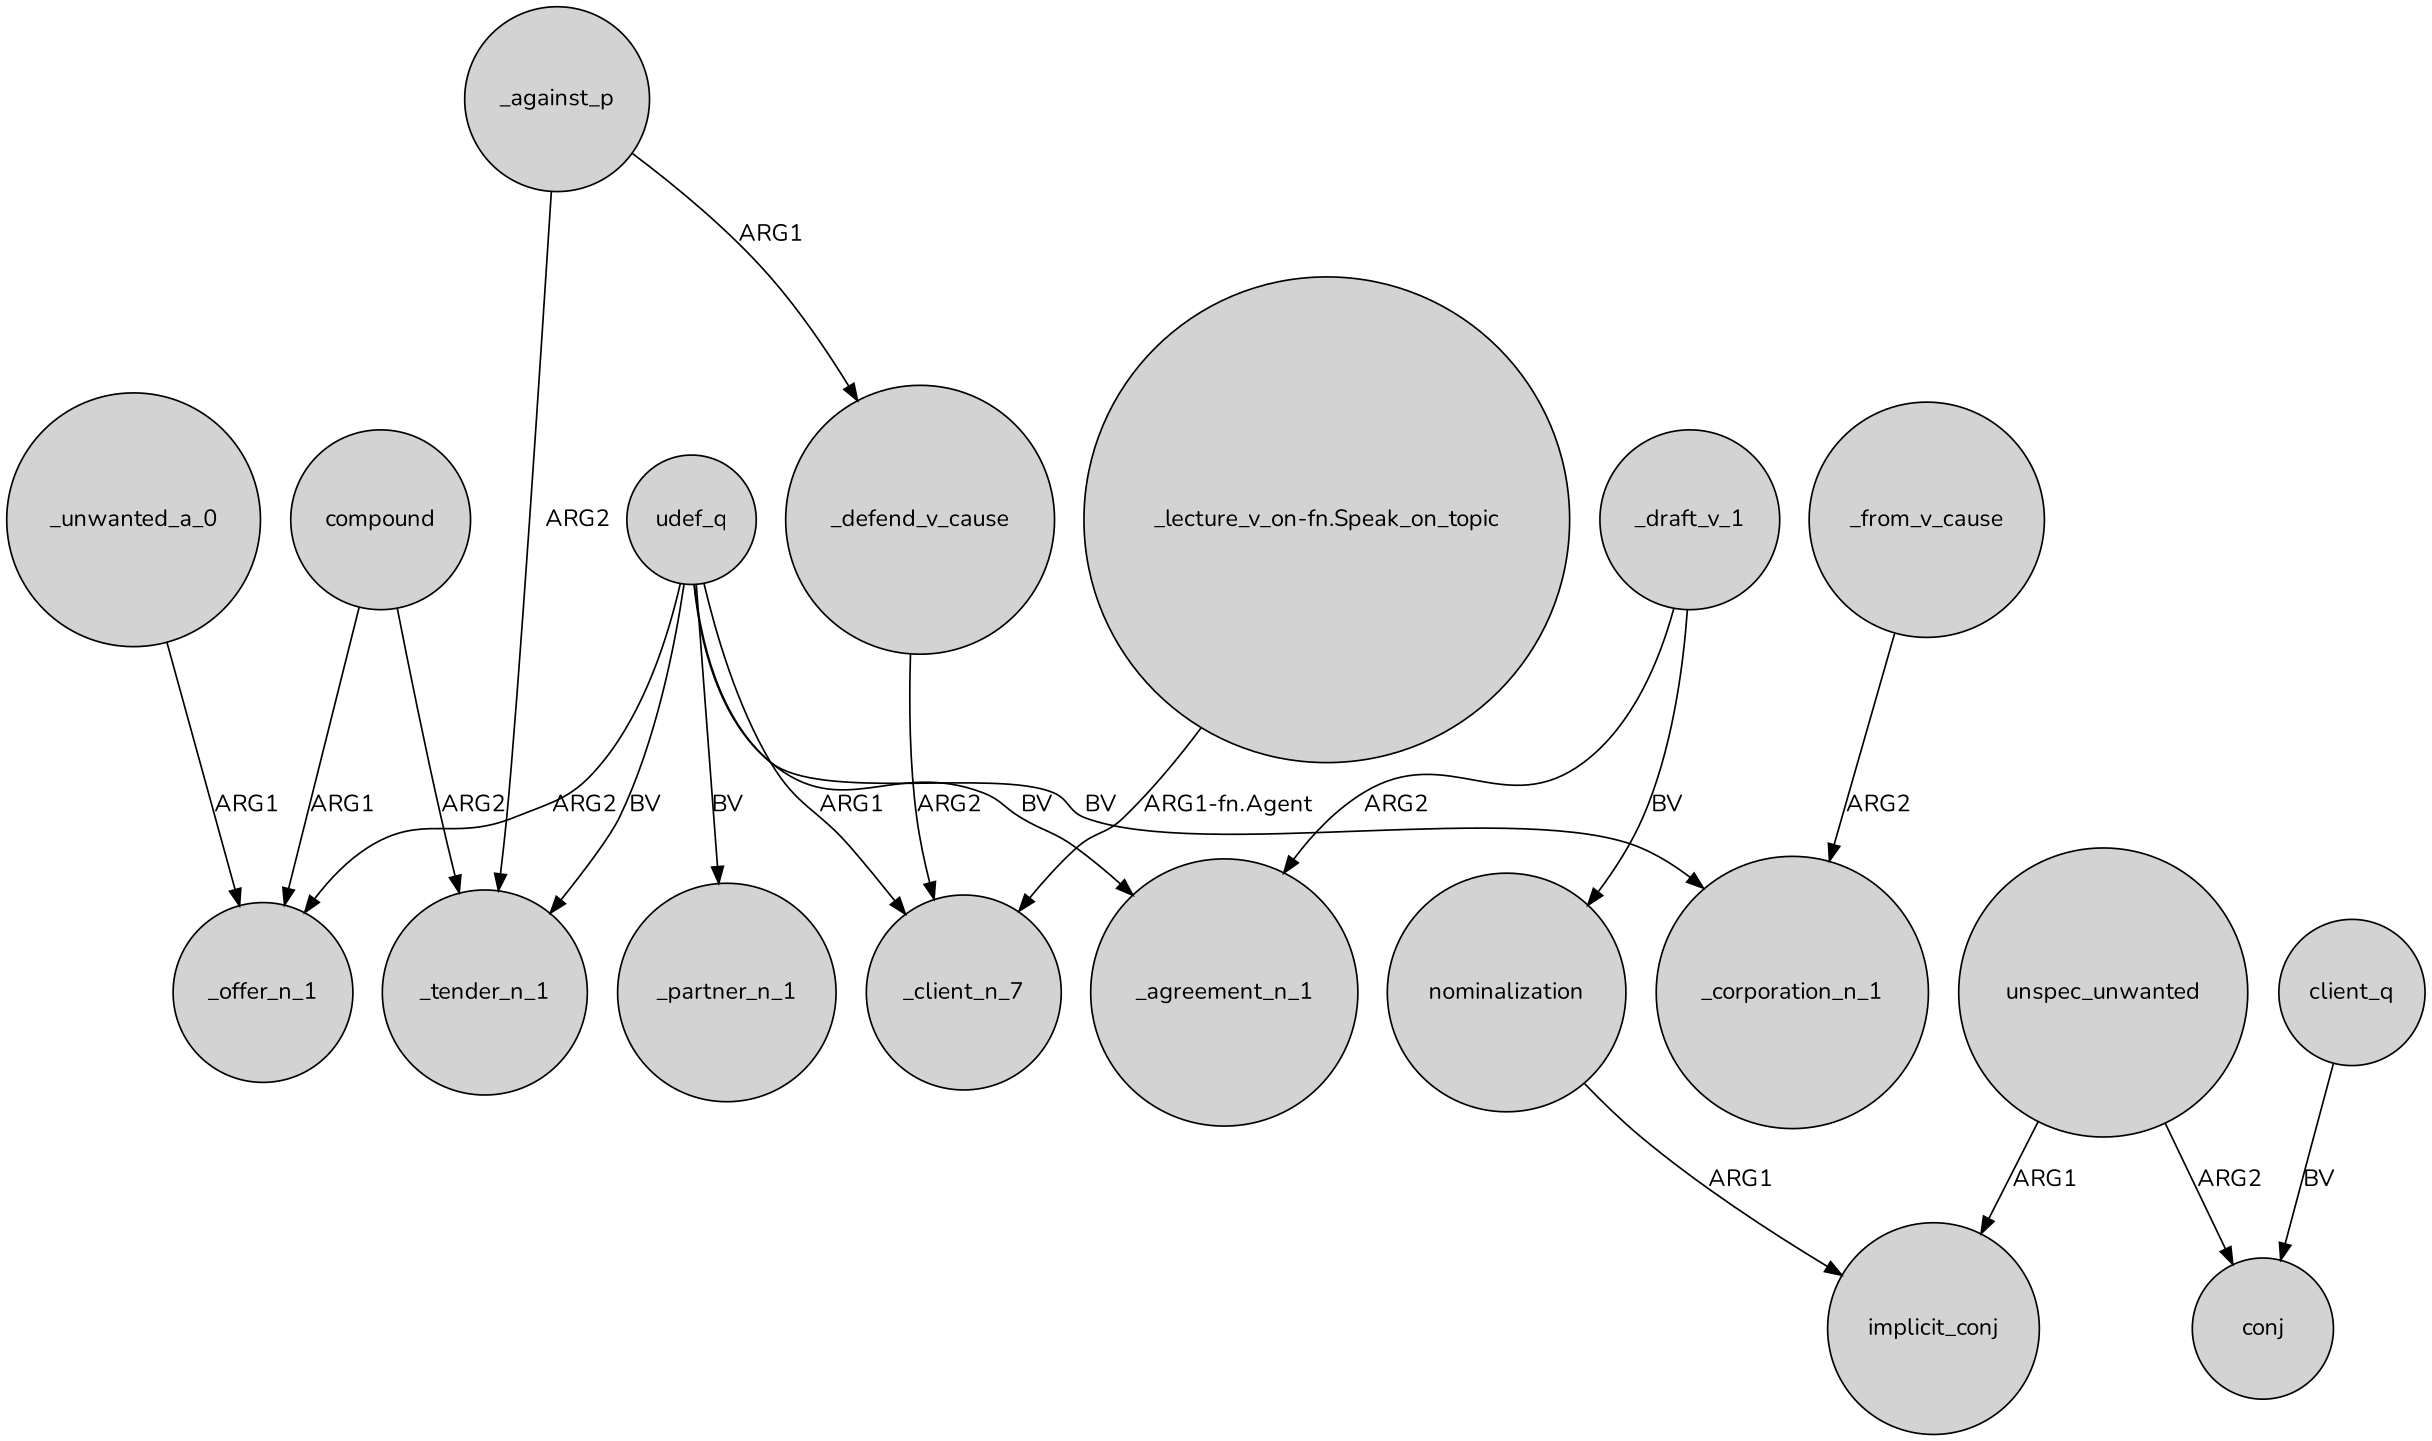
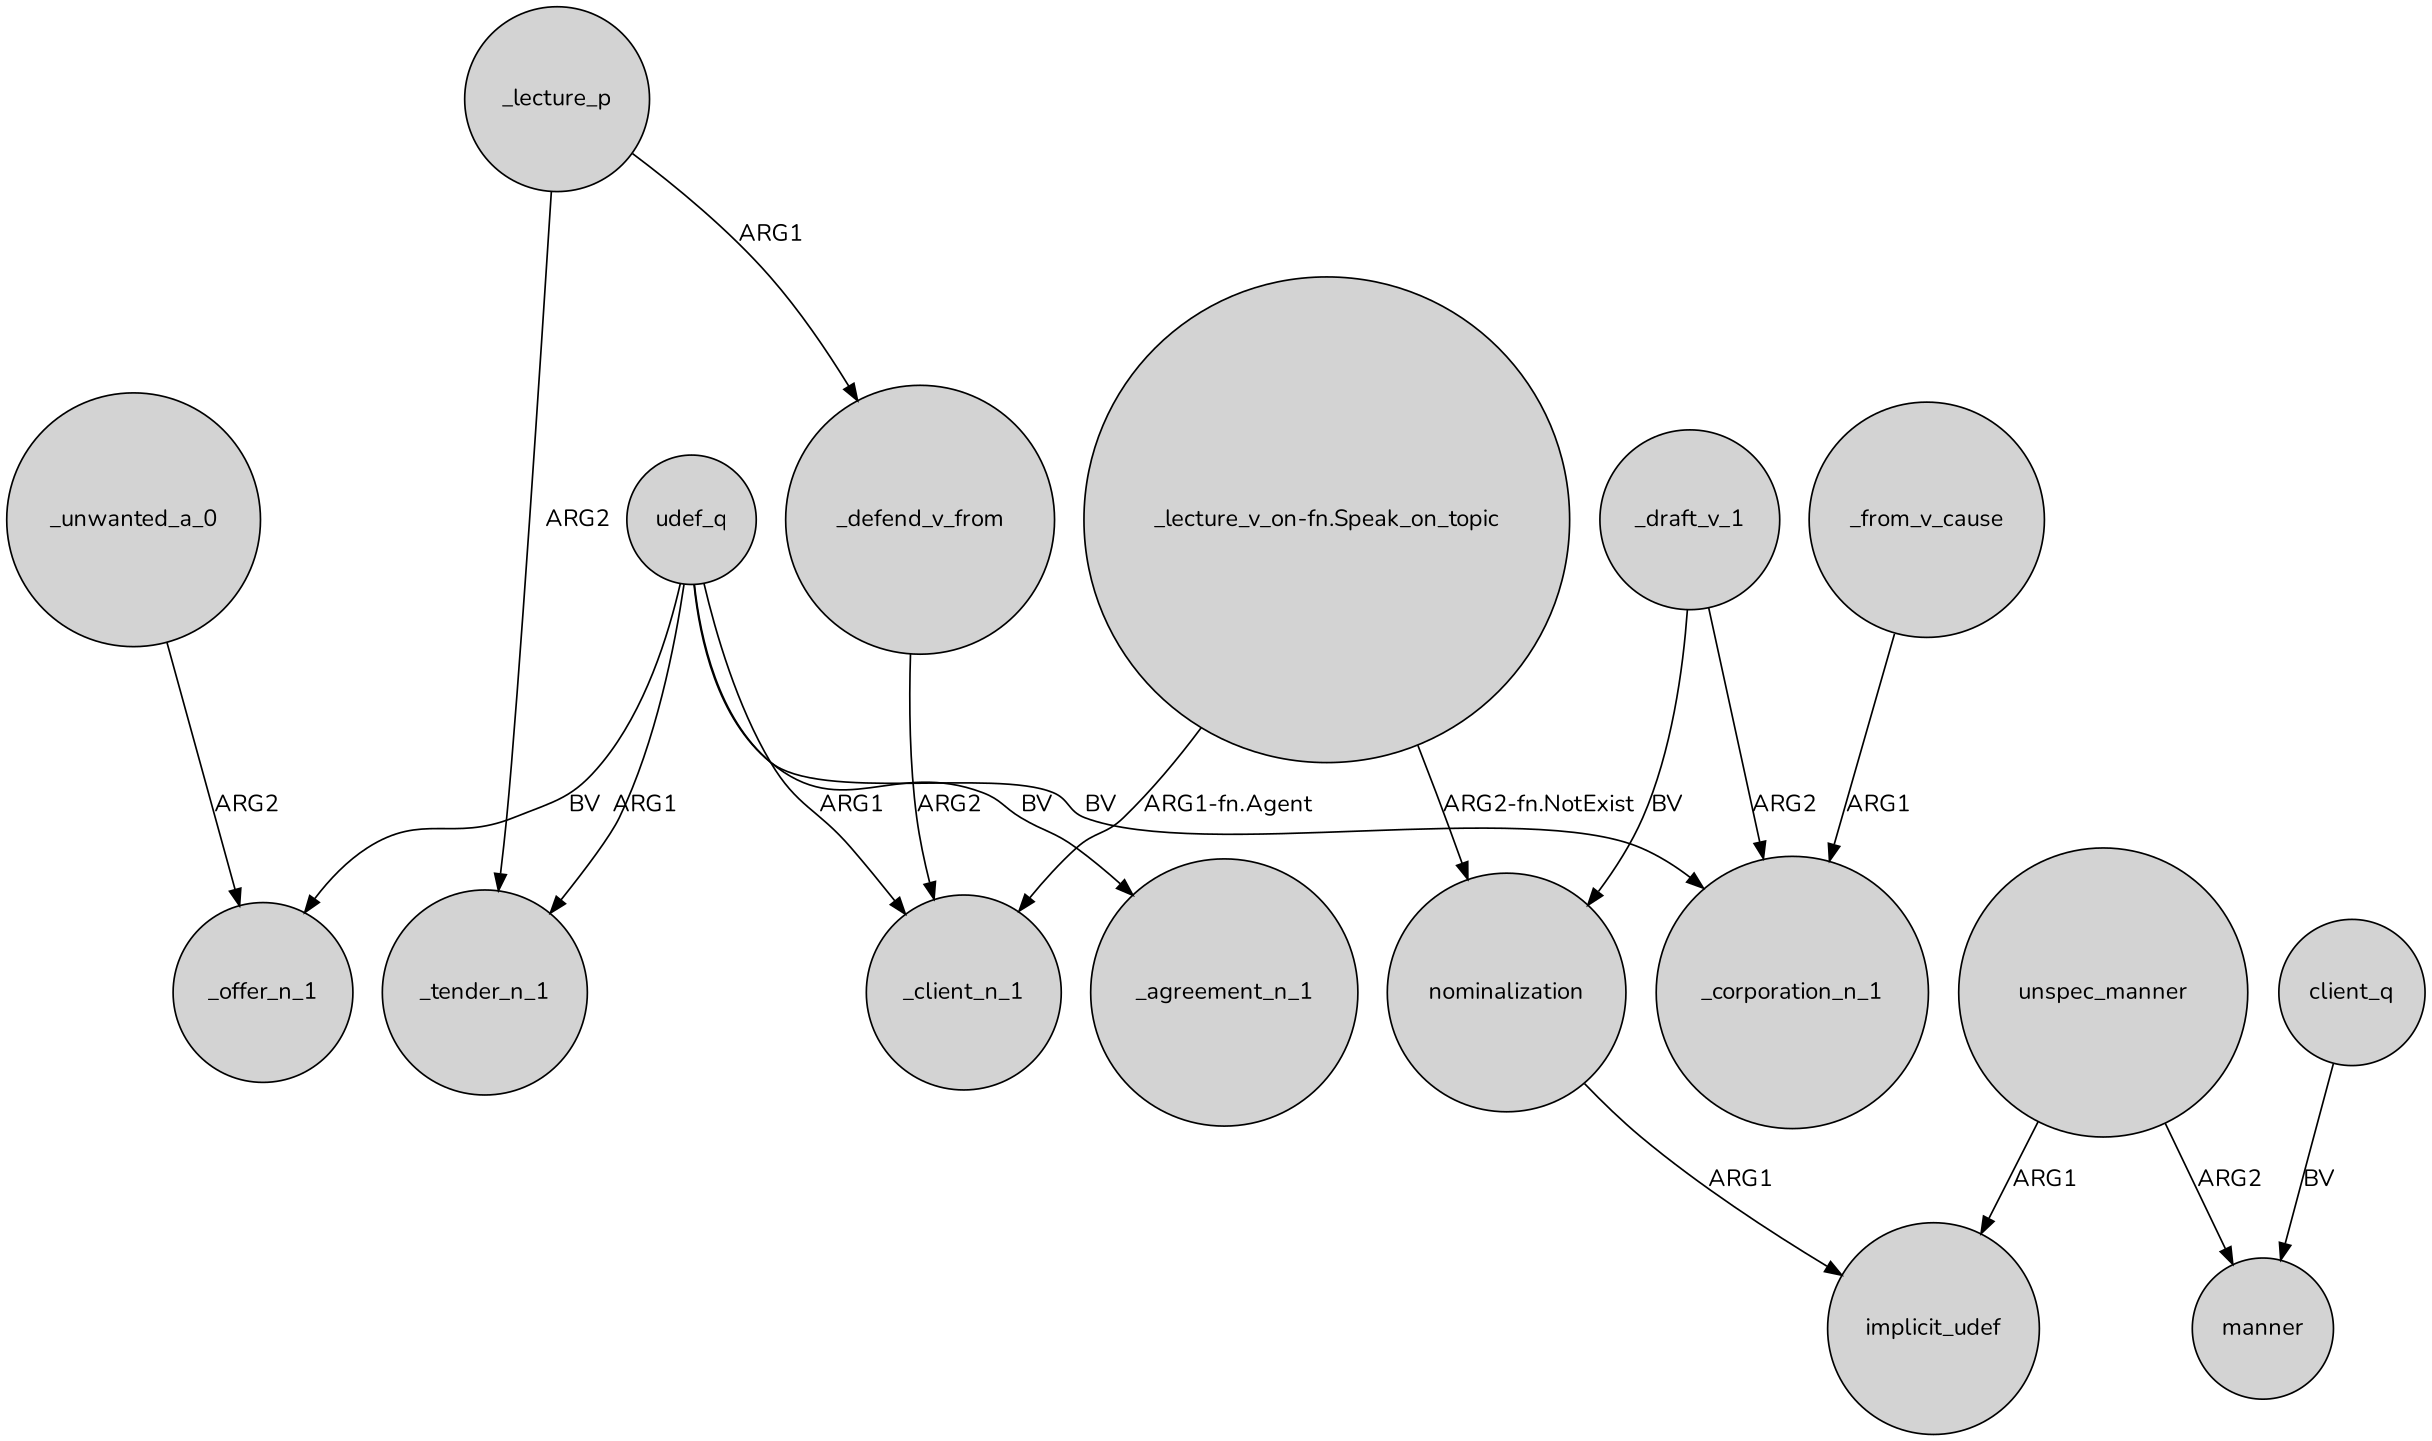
node "_against_p": label "_against_p" -> "_lecture_p"
node "compound": removed
node "_defend_v_cause": label "_defend_v_cause" -> "_defend_v_from"
edge "_draft_v_1" -> "_agreement_n_1": now "_draft_v_1" -> "_corporation_n_1"
edge "_lecture_v_on-fn.Speak_on_topic" -> "nominalization": added, label "ARG2-fn.NotExist"
edge "_unwanted_a_0" -> "_offer_n_1": label "ARG1" -> "ARG2"
edge "udef_q" -> "_offer_n_1": label "ARG2" -> "BV"
edge "udef_q" -> "_tender_n_1": label "BV" -> "ARG1"
edge "_from_v_cause" -> "_corporation_n_1": label "ARG2" -> "ARG1"
node "_partner_n_1": removed
node "_client_n_7": label "_client_n_7" -> "_client_n_1"
node "unspec_unwanted": label "unspec_unwanted" -> "unspec_manner"
node "implicit_conj": label "implicit_conj" -> "implicit_udef"
node "conj": label "conj" -> "manner"
